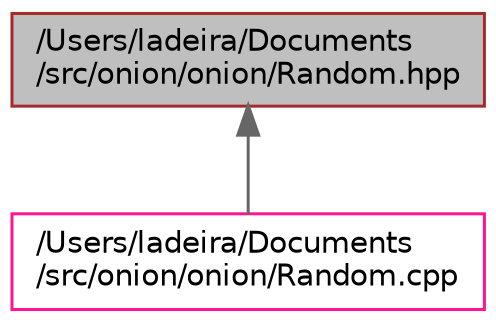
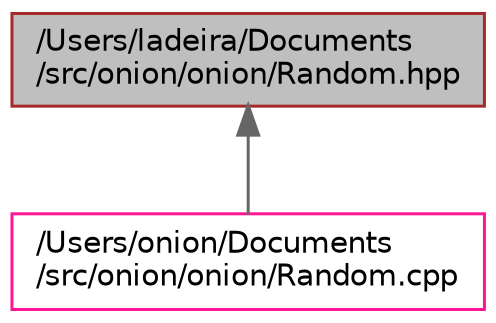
node "/Users/ladeira/Documents /src/onion/onion/Random.cpp": label "/Users/ladeira/Documents /src/onion/onion/Random.cpp" -> "/Users/onion/Documents /src/onion/onion/Random.cpp"
